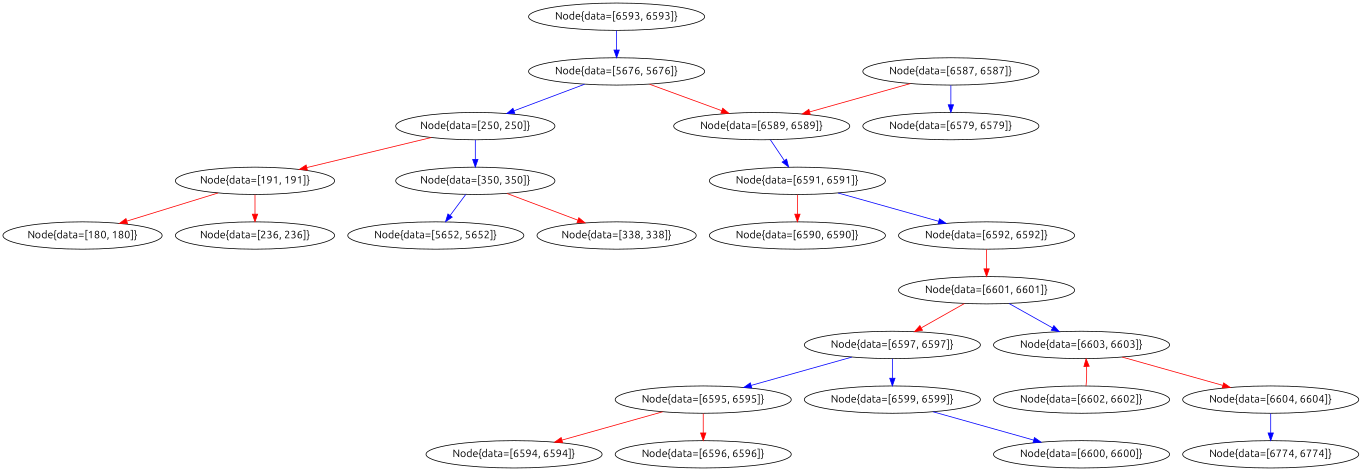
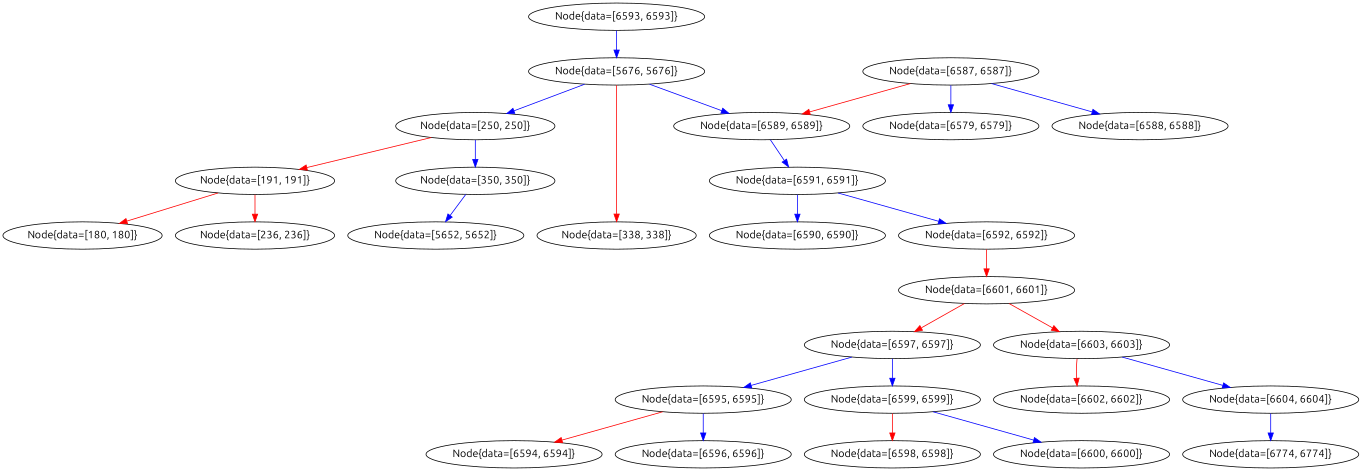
edge "Node{data=[5676, 5676]}" -> "Node{data=[6589, 6589]}": color red -> blue
node "Node{data=[6588, 6588]}": added
edge "Node{data=[6591, 6591]}" -> "Node{data=[6590, 6590]}": color red -> blue
edge "Node{data=[350, 350]}" -> "Node{data=[338, 338]}": now "Node{data=[5676, 5676]}" -> "Node{data=[338, 338]}"
edge "Node{data=[6601, 6601]}" -> "Node{data=[6603, 6603]}": color blue -> red
edge "Node{data=[6603, 6603]}" -> "Node{data=[6604, 6604]}": color red -> blue
edge "Node{data=[6602, 6602]}" -> "Node{data=[6603, 6603]}": reversed
edge "Node{data=[6595, 6595]}" -> "Node{data=[6596, 6596]}": color red -> blue
node "Node{data=[6598, 6598]}": added
